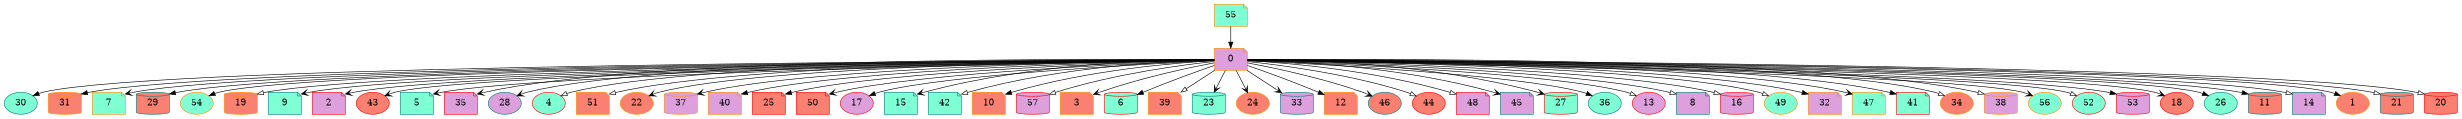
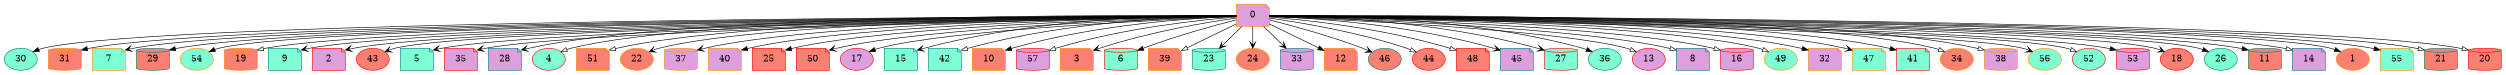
edge "55" -> "0": reversed
node "28": shape ellipse -> note
node "48": fillcolor plum -> salmon
